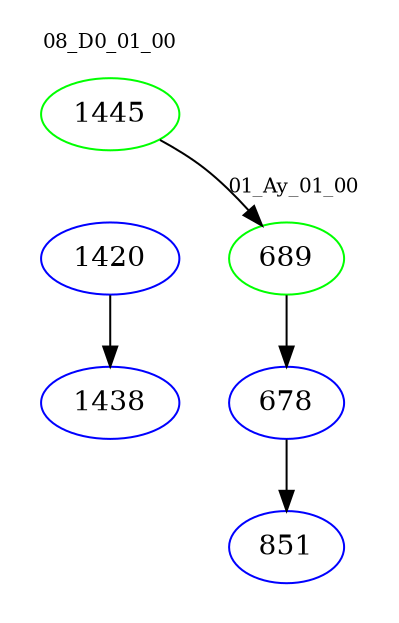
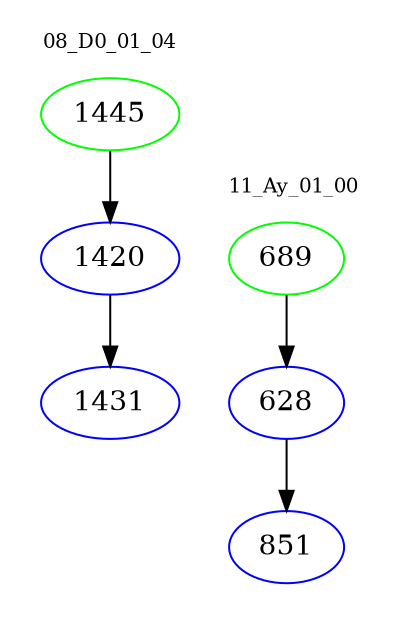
cluster "08_D0_01_00": label "08_D0_01_00" -> "08_D0_01_04"
edge "1445" -> "689": now "1445" -> "1420"
cluster "01_Ay_01_00": label "01_Ay_01_00" -> "11_Ay_01_00"
node "1438": label "1438" -> "1431"
node "678": label "678" -> "628"
